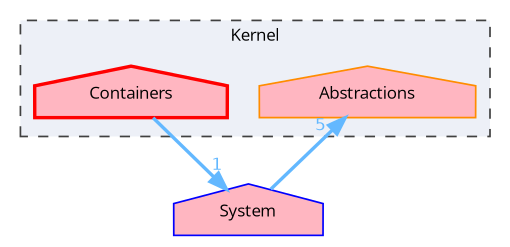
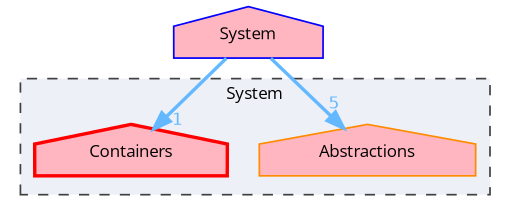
cluster "Kernel": label "Kernel" -> "System"
edge "Containers" -> "System": reversed
